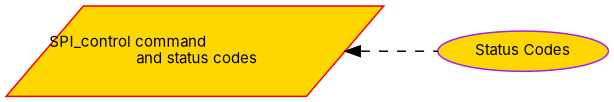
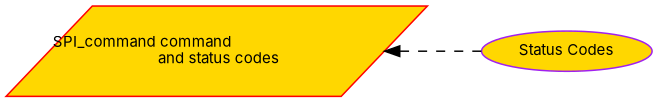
node "SPI_control command and status codes": label "SPI_control command and status codes" -> "SPI_command command and status codes"
